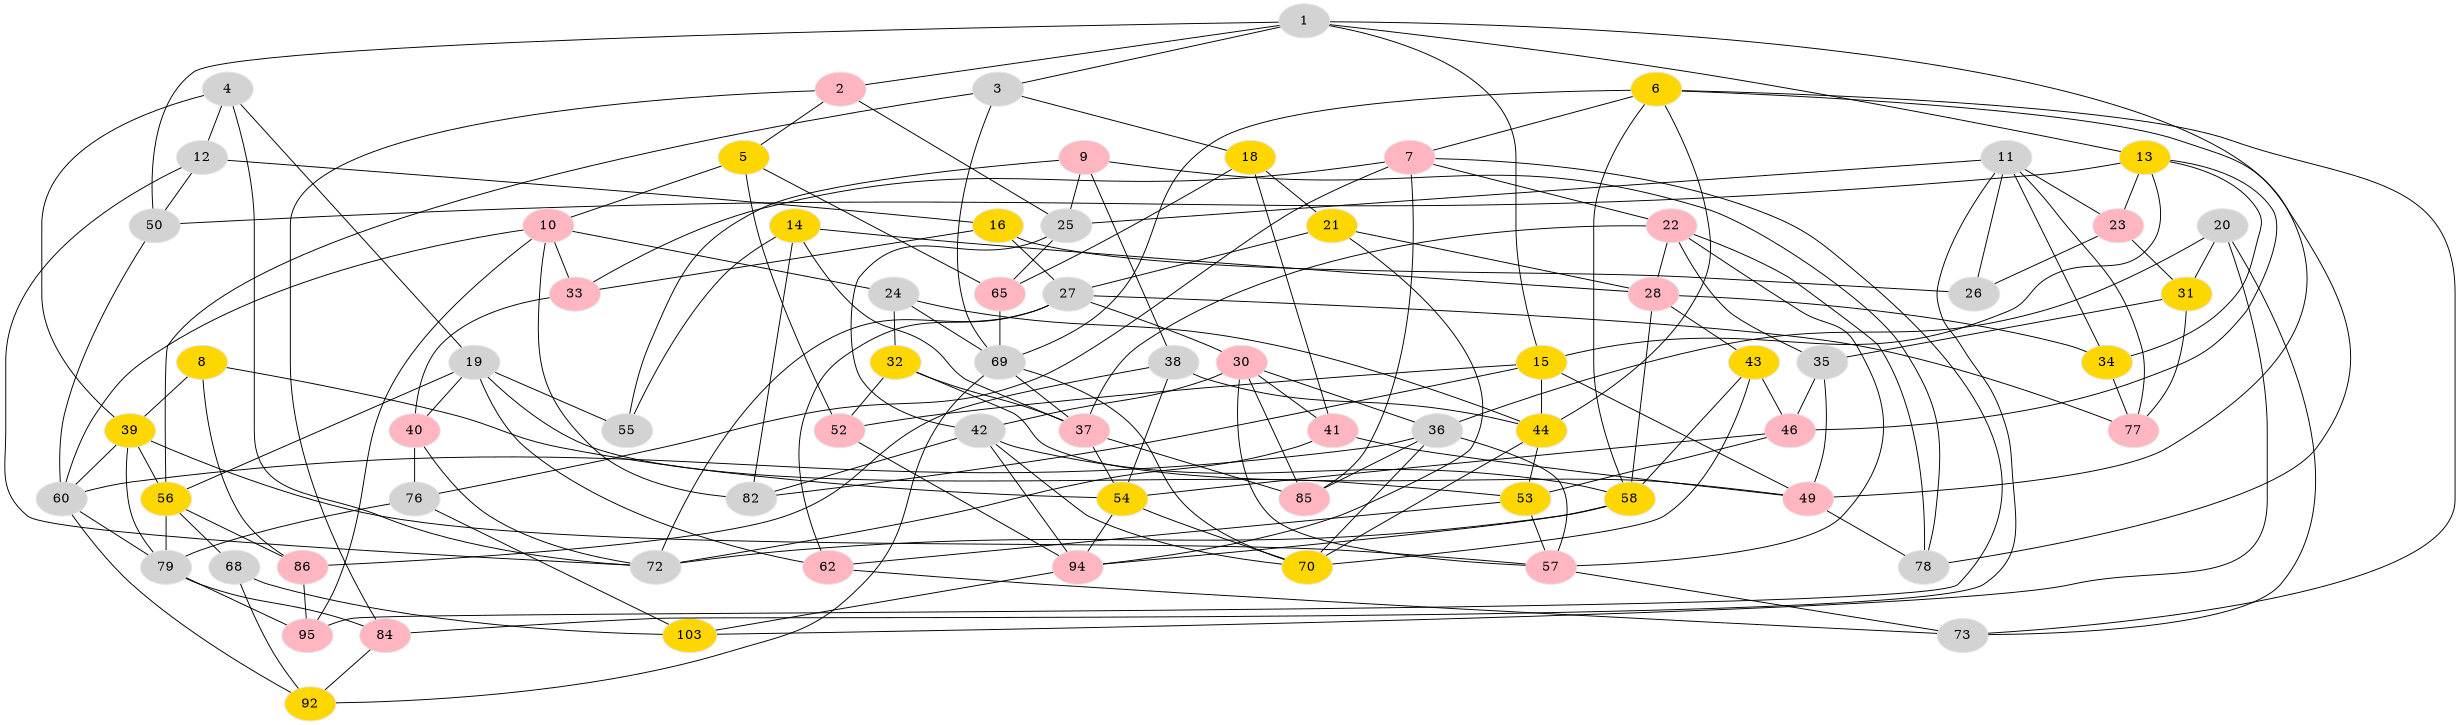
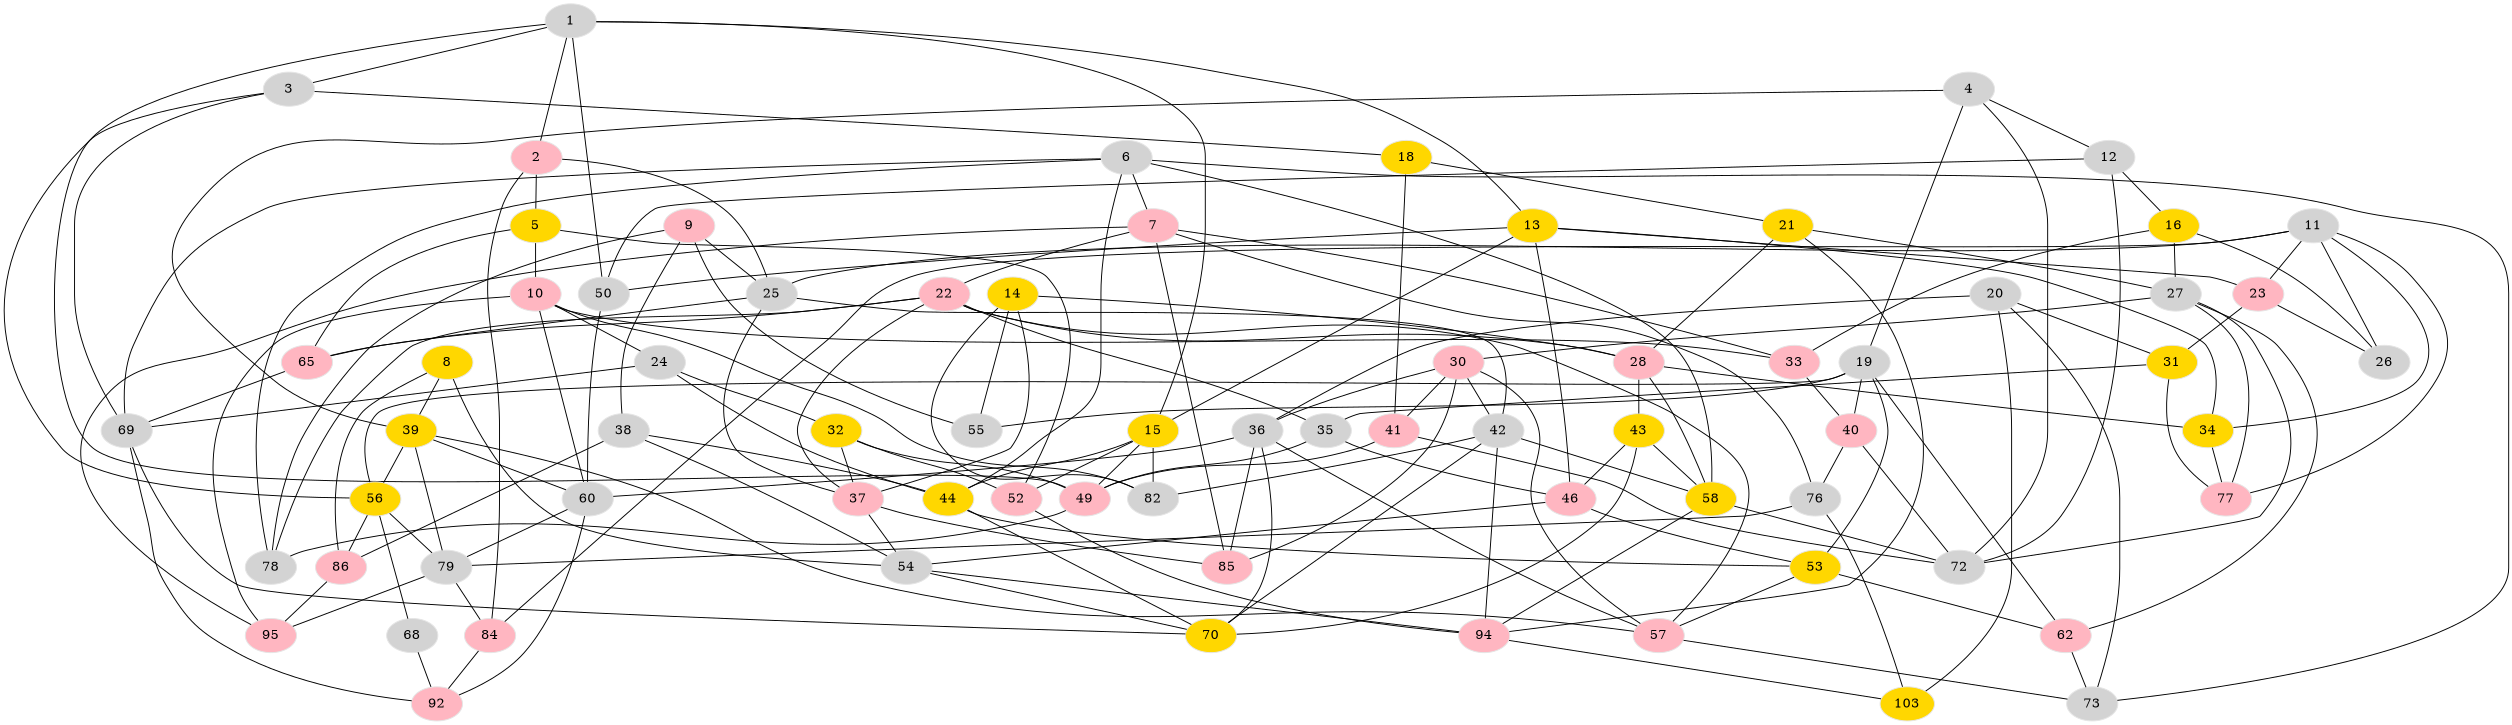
node "6": fillcolor gold -> lightgrey
edge "18" -- "65": now "22" -- "65"
edge "69" -- "37": now "25" -- "37"
node "54": fillcolor gold -> lightgrey
edge "68" -- "103": removed
node "92": fillcolor gold -> lightpink
